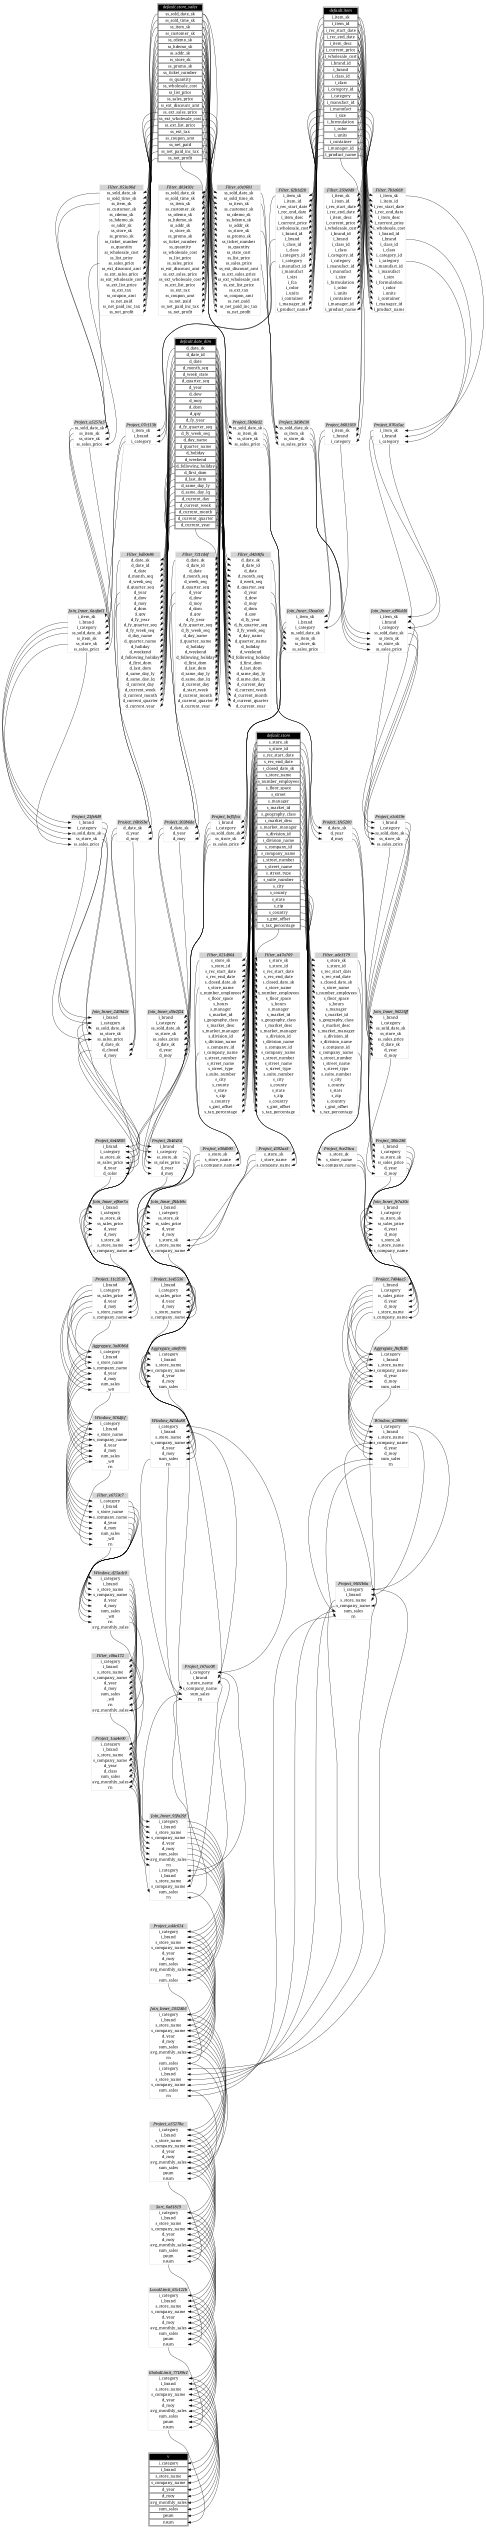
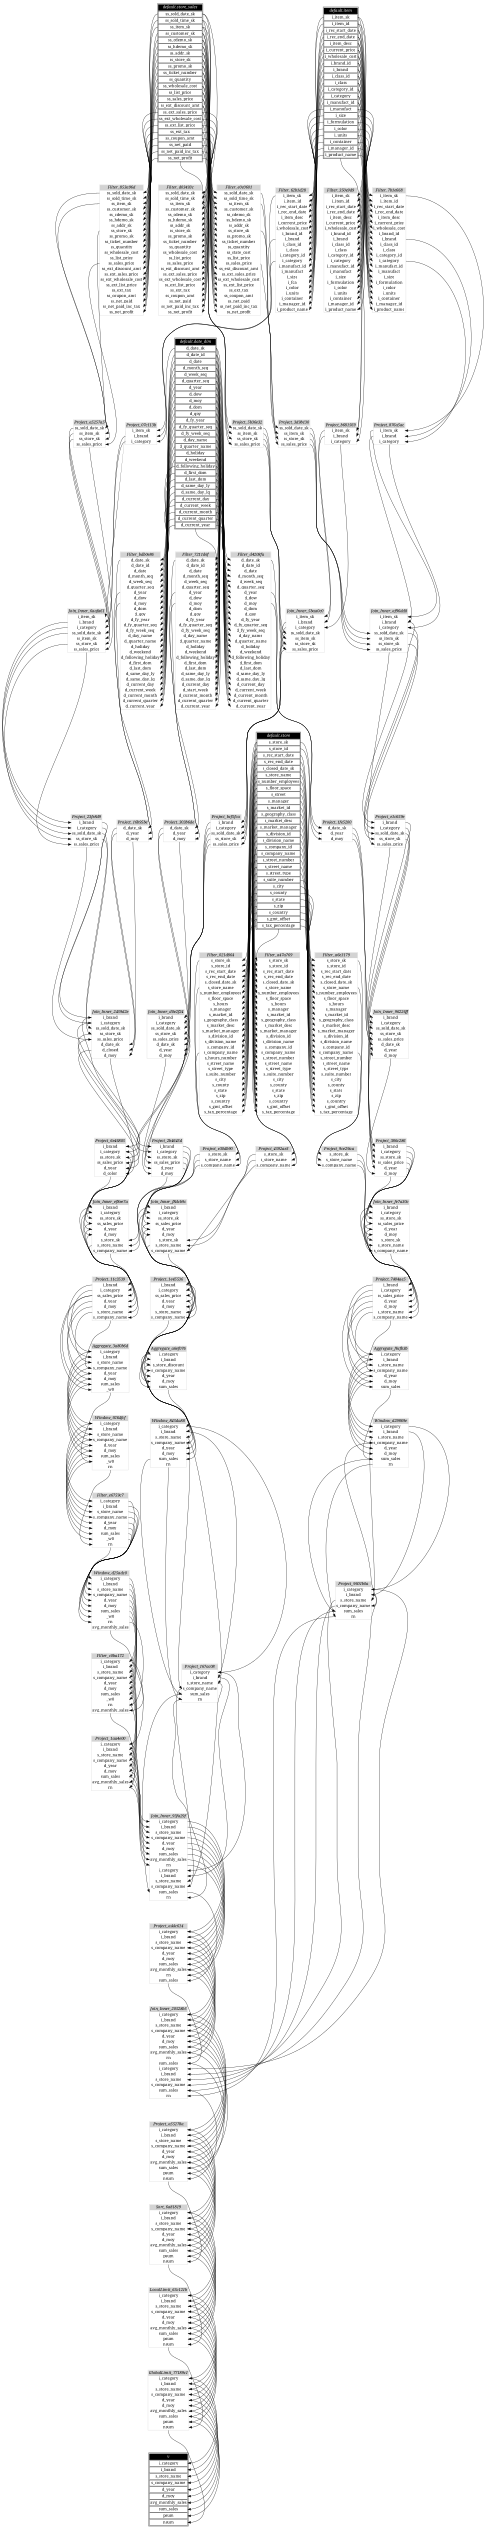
node "default.date_dim": text "d_week_state" -> "d_week_seq"
node "Filter_021d864": text "s_street_number" -> "s_hours_number"
node "Aggregate_a6ef076": text "s_store_name" -> "s_store_discount"
node "Project_1aa4e00": text "d_class" -> "d_moy"
